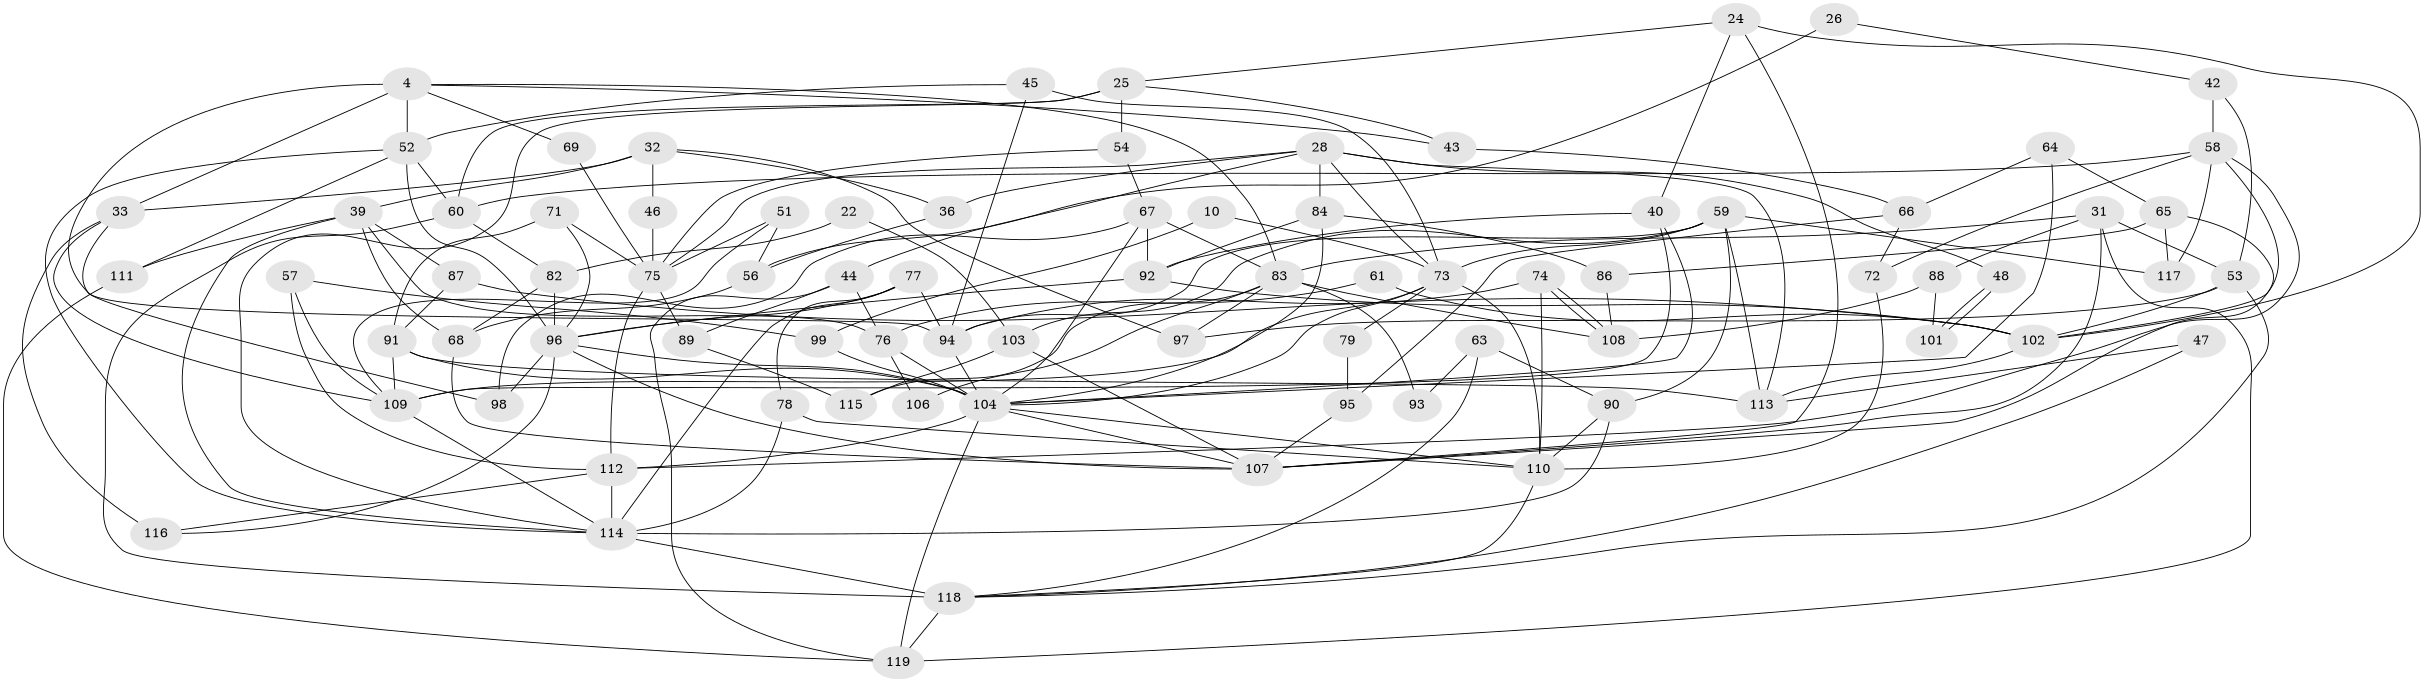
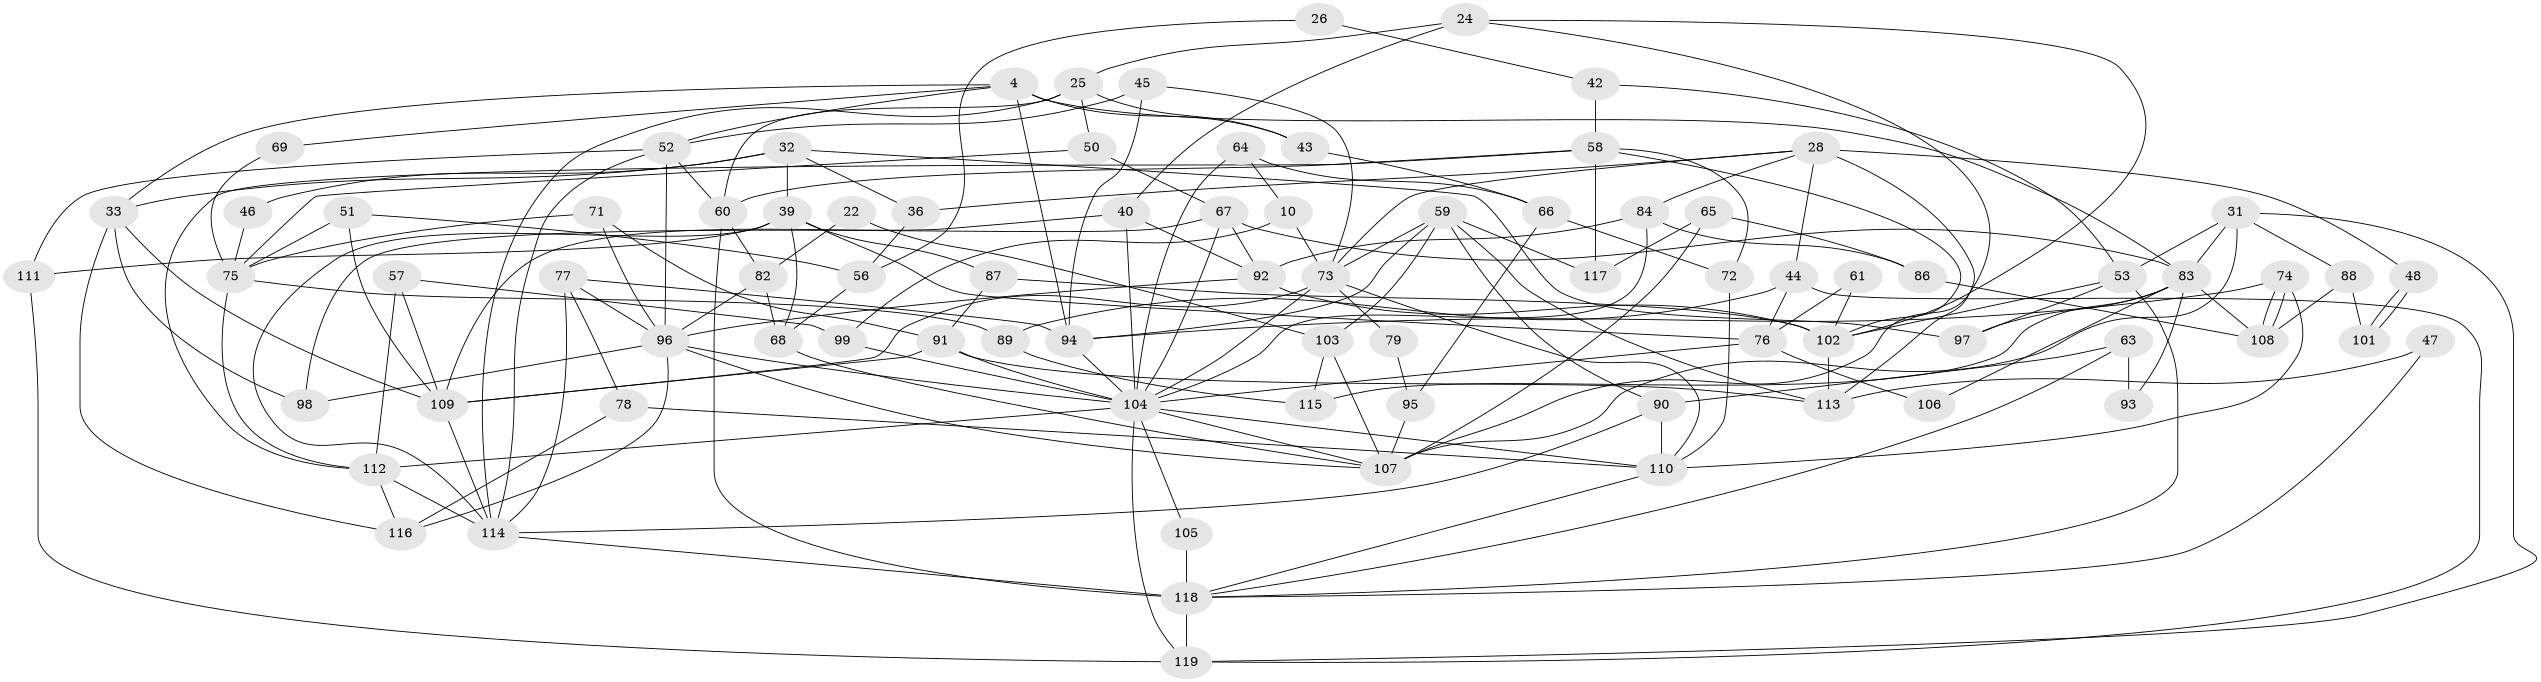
node "54": label "54" -> "50"
edge "28" -- "75": removed
edge "64" -- "65": now "64" -- "10"
edge "78" -- "114": now "78" -- "116"
node "105": added
